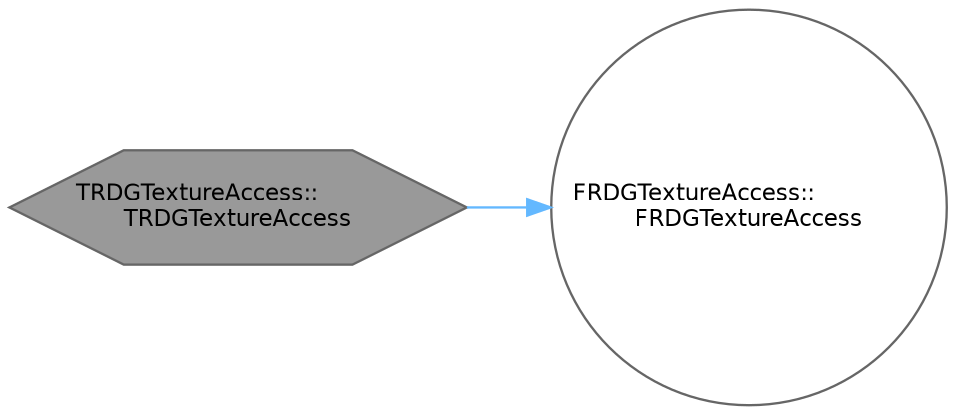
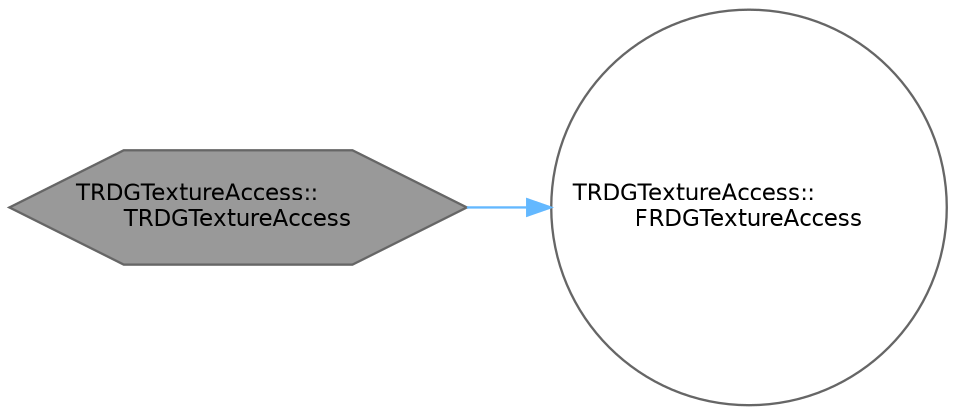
node "FRDGTextureAccess:: FRDGTextureAccess": label "FRDGTextureAccess:: FRDGTextureAccess" -> "TRDGTextureAccess:: FRDGTextureAccess"
